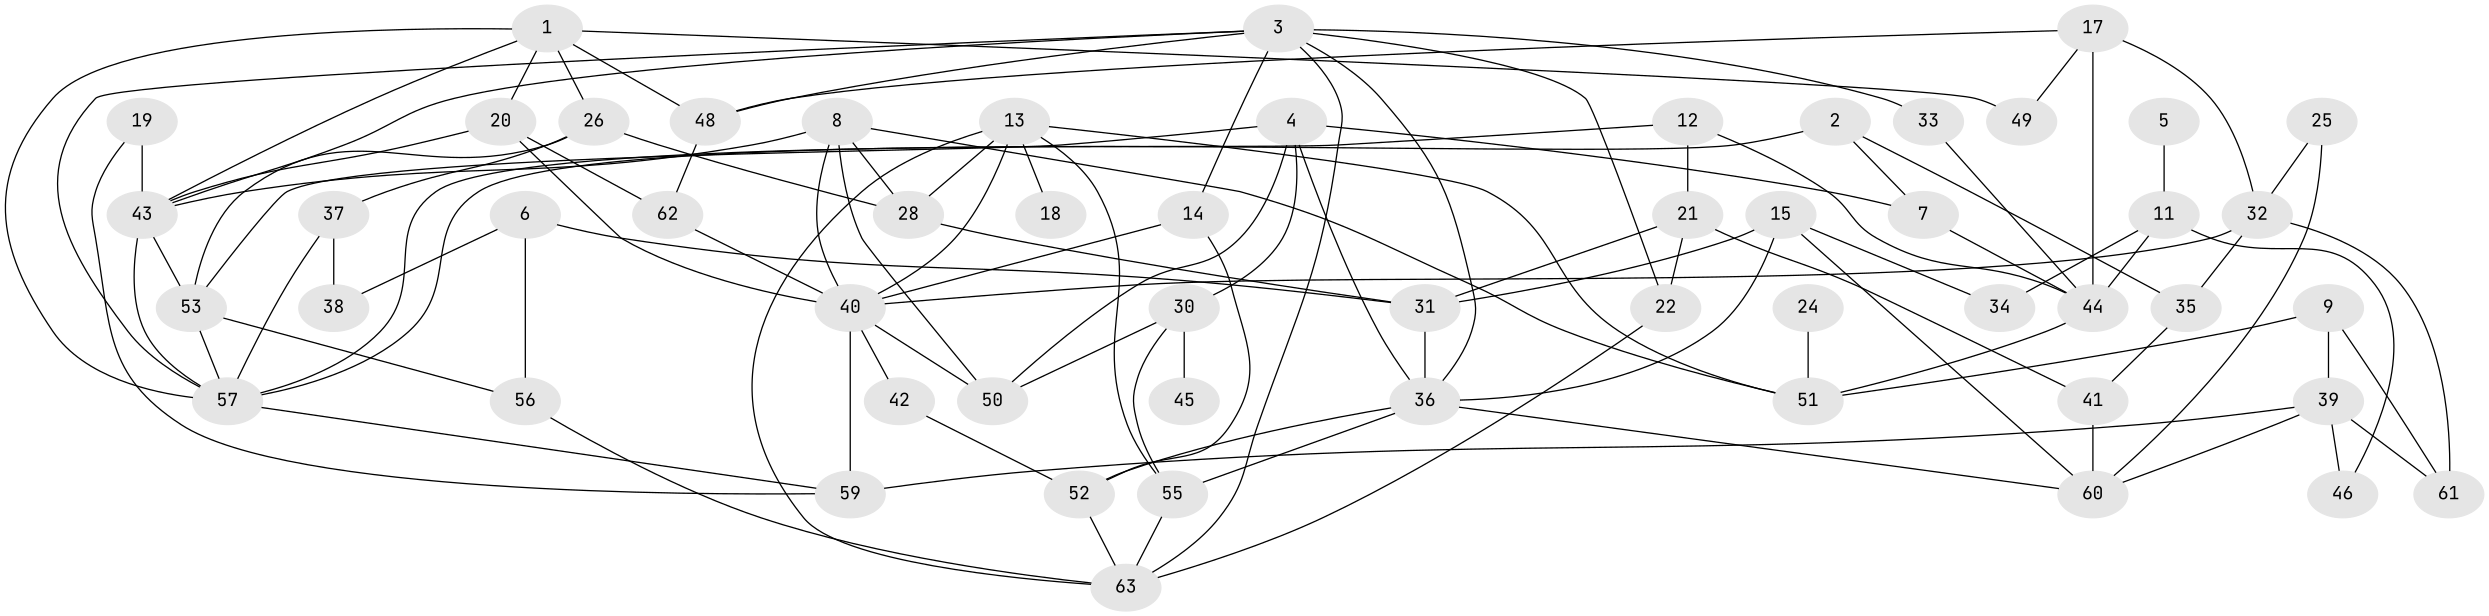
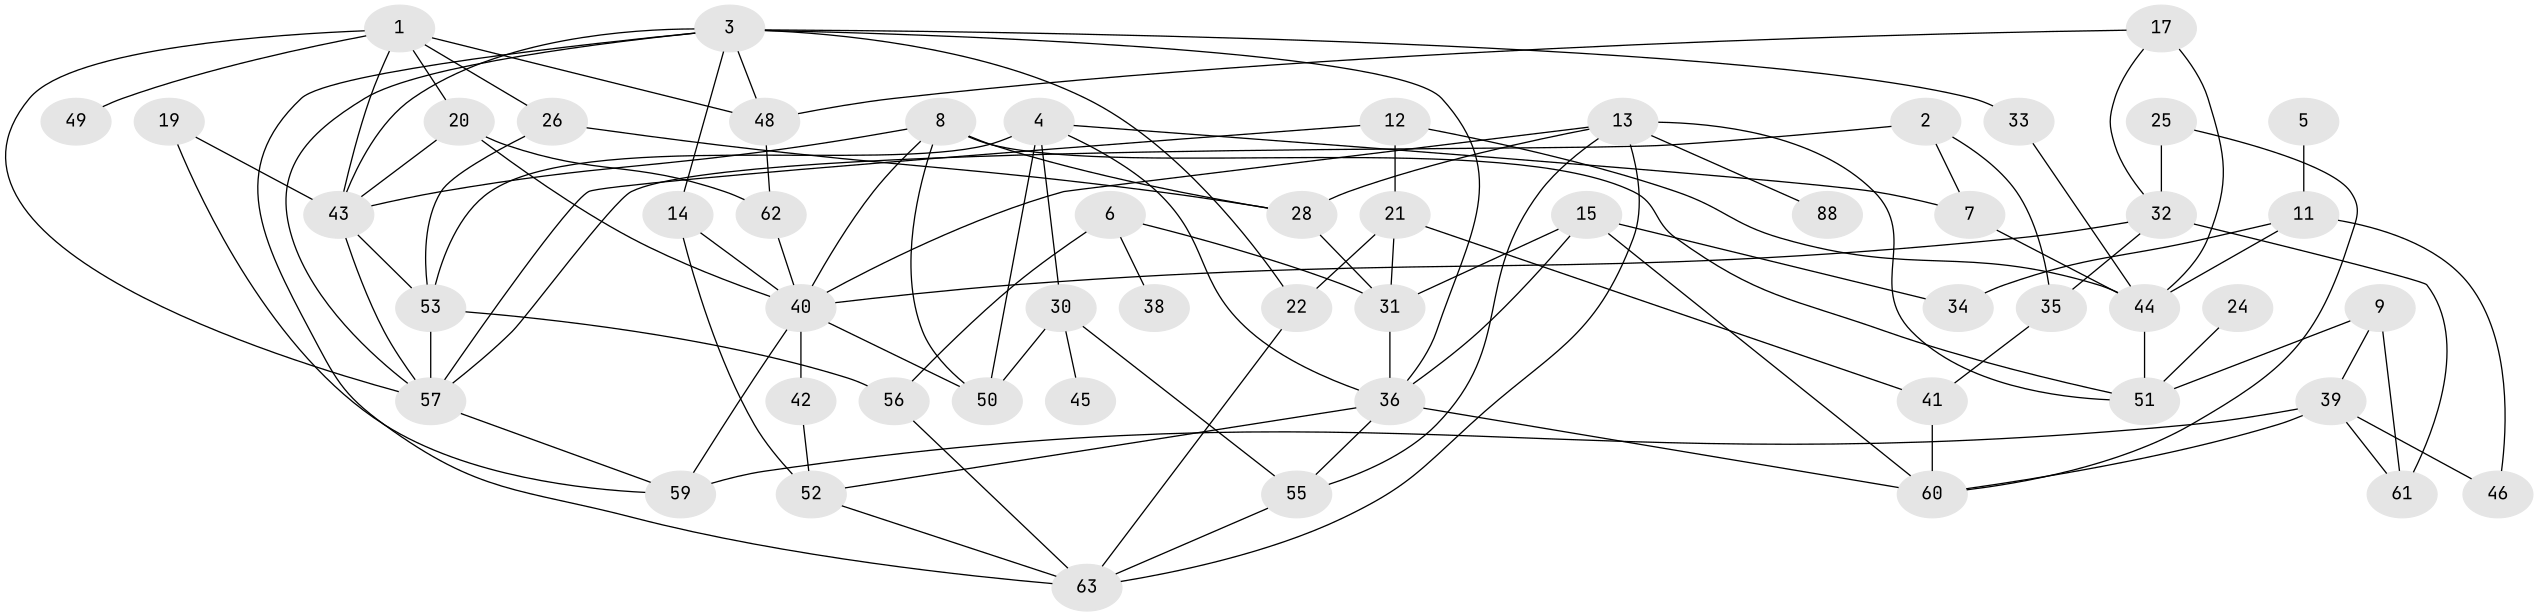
edge "17" -- "49": removed
node "37": removed
node "18": label "18" -> "88"
